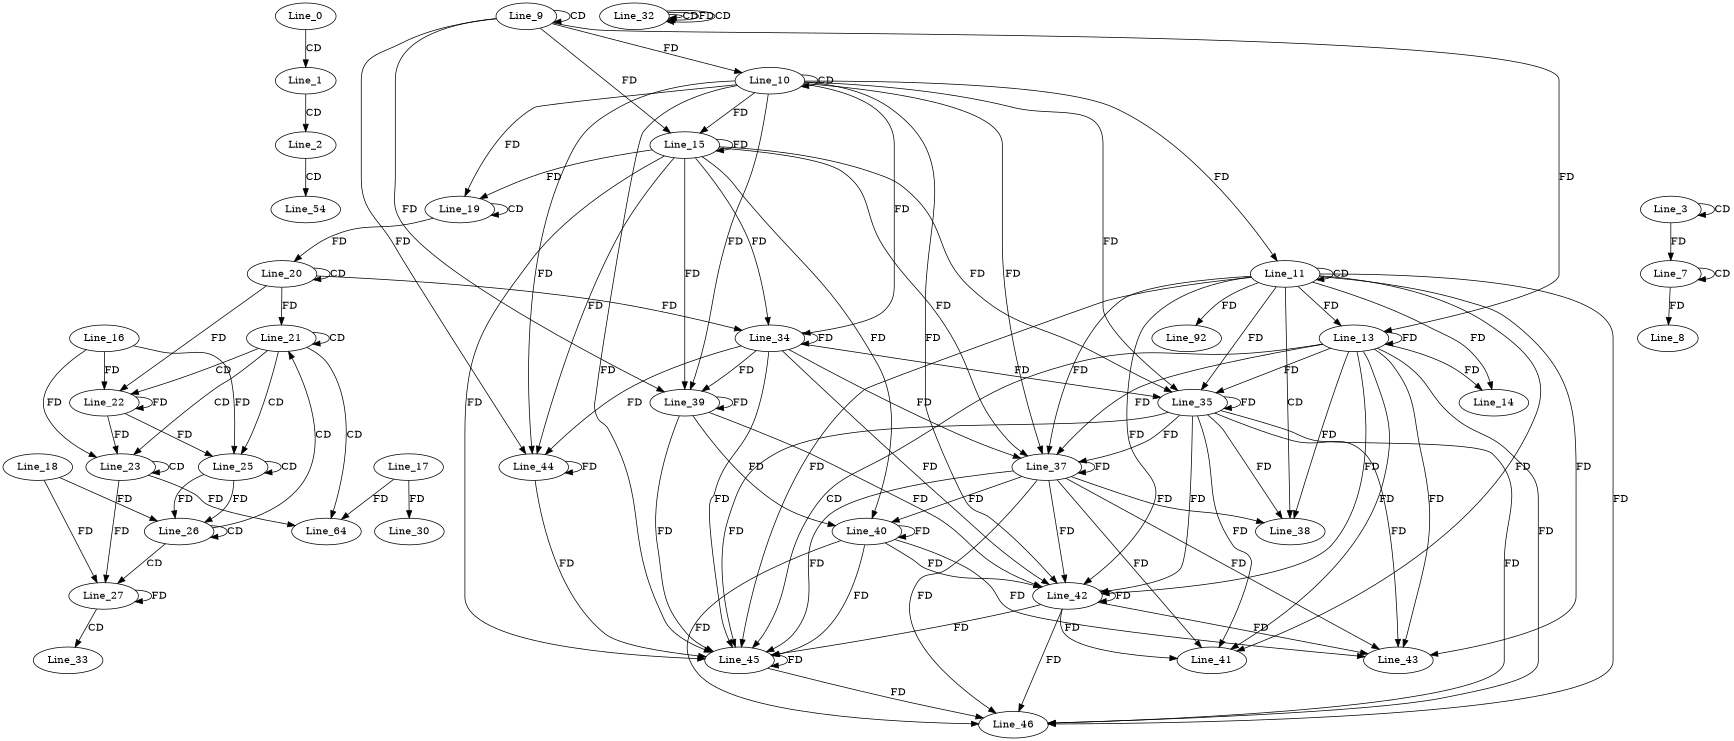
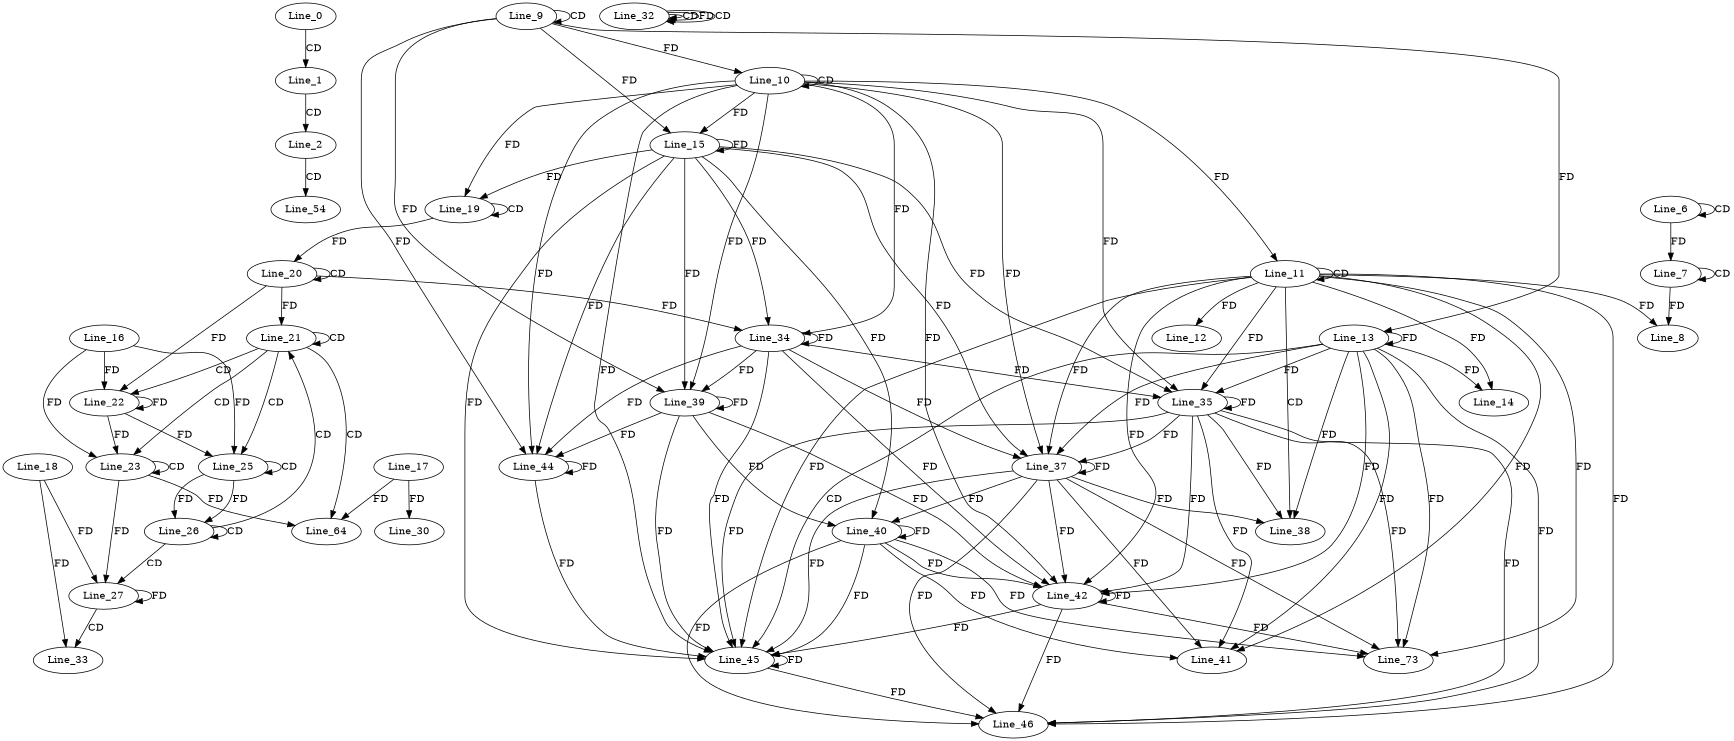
node "Line_3": label "Line_3" -> "Line_6"
edge "Line_11" -> "Line_13": now "Line_11" -> "Line_8"
node "Line_92": label "Line_92" -> "Line_12"
edge "Line_39" -> "Line_44": added, label "FD"
edge "Line_18" -> "Line_26": now "Line_18" -> "Line_33"
edge "Line_42" -> "Line_41": now "Line_40" -> "Line_41"
node "Line_43": label "Line_43" -> "Line_73"
